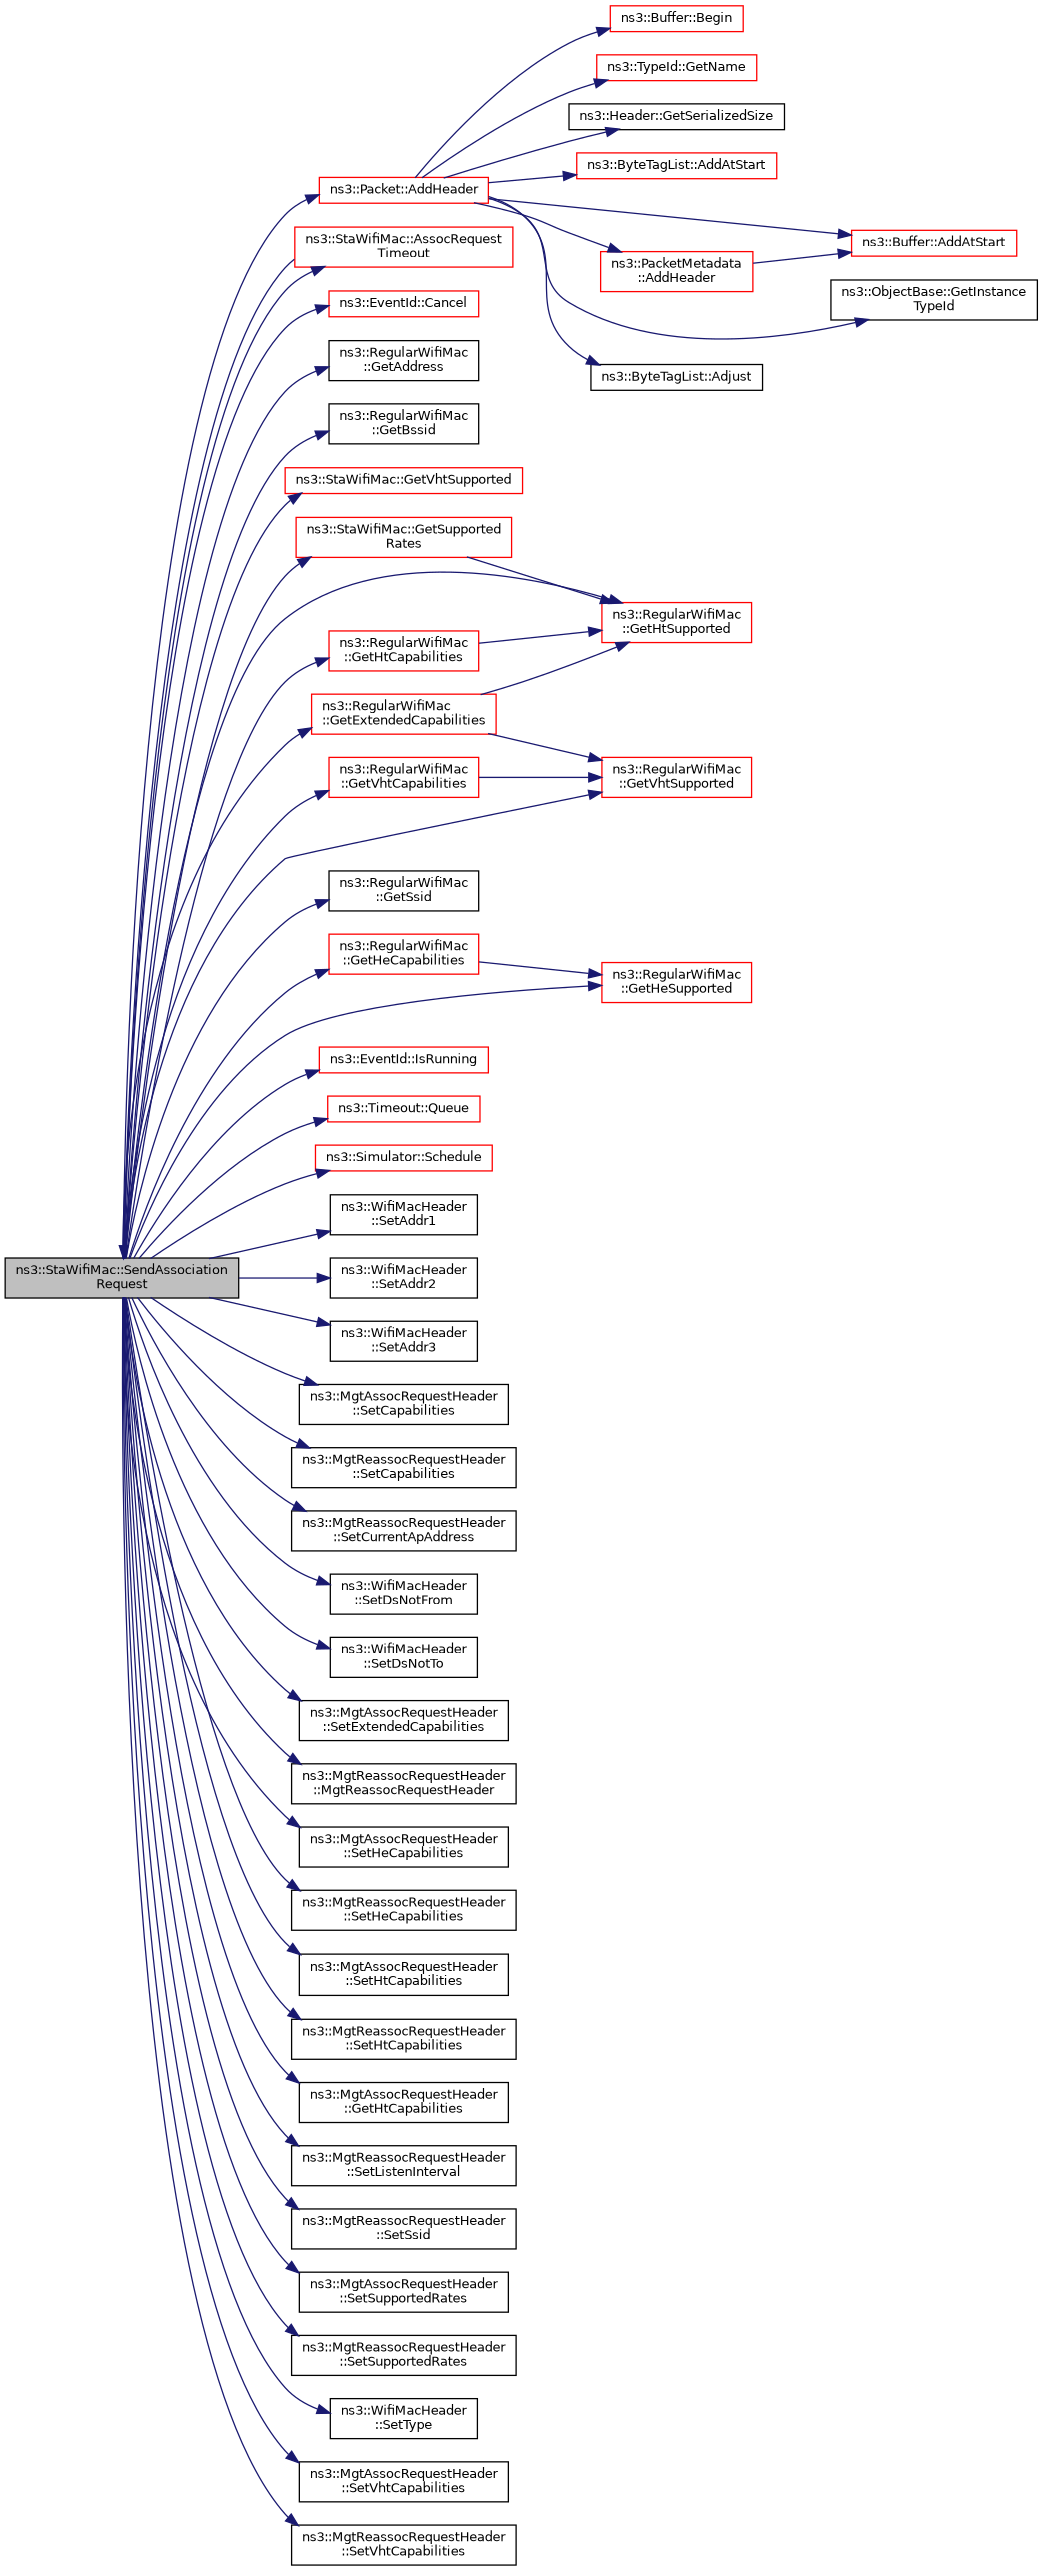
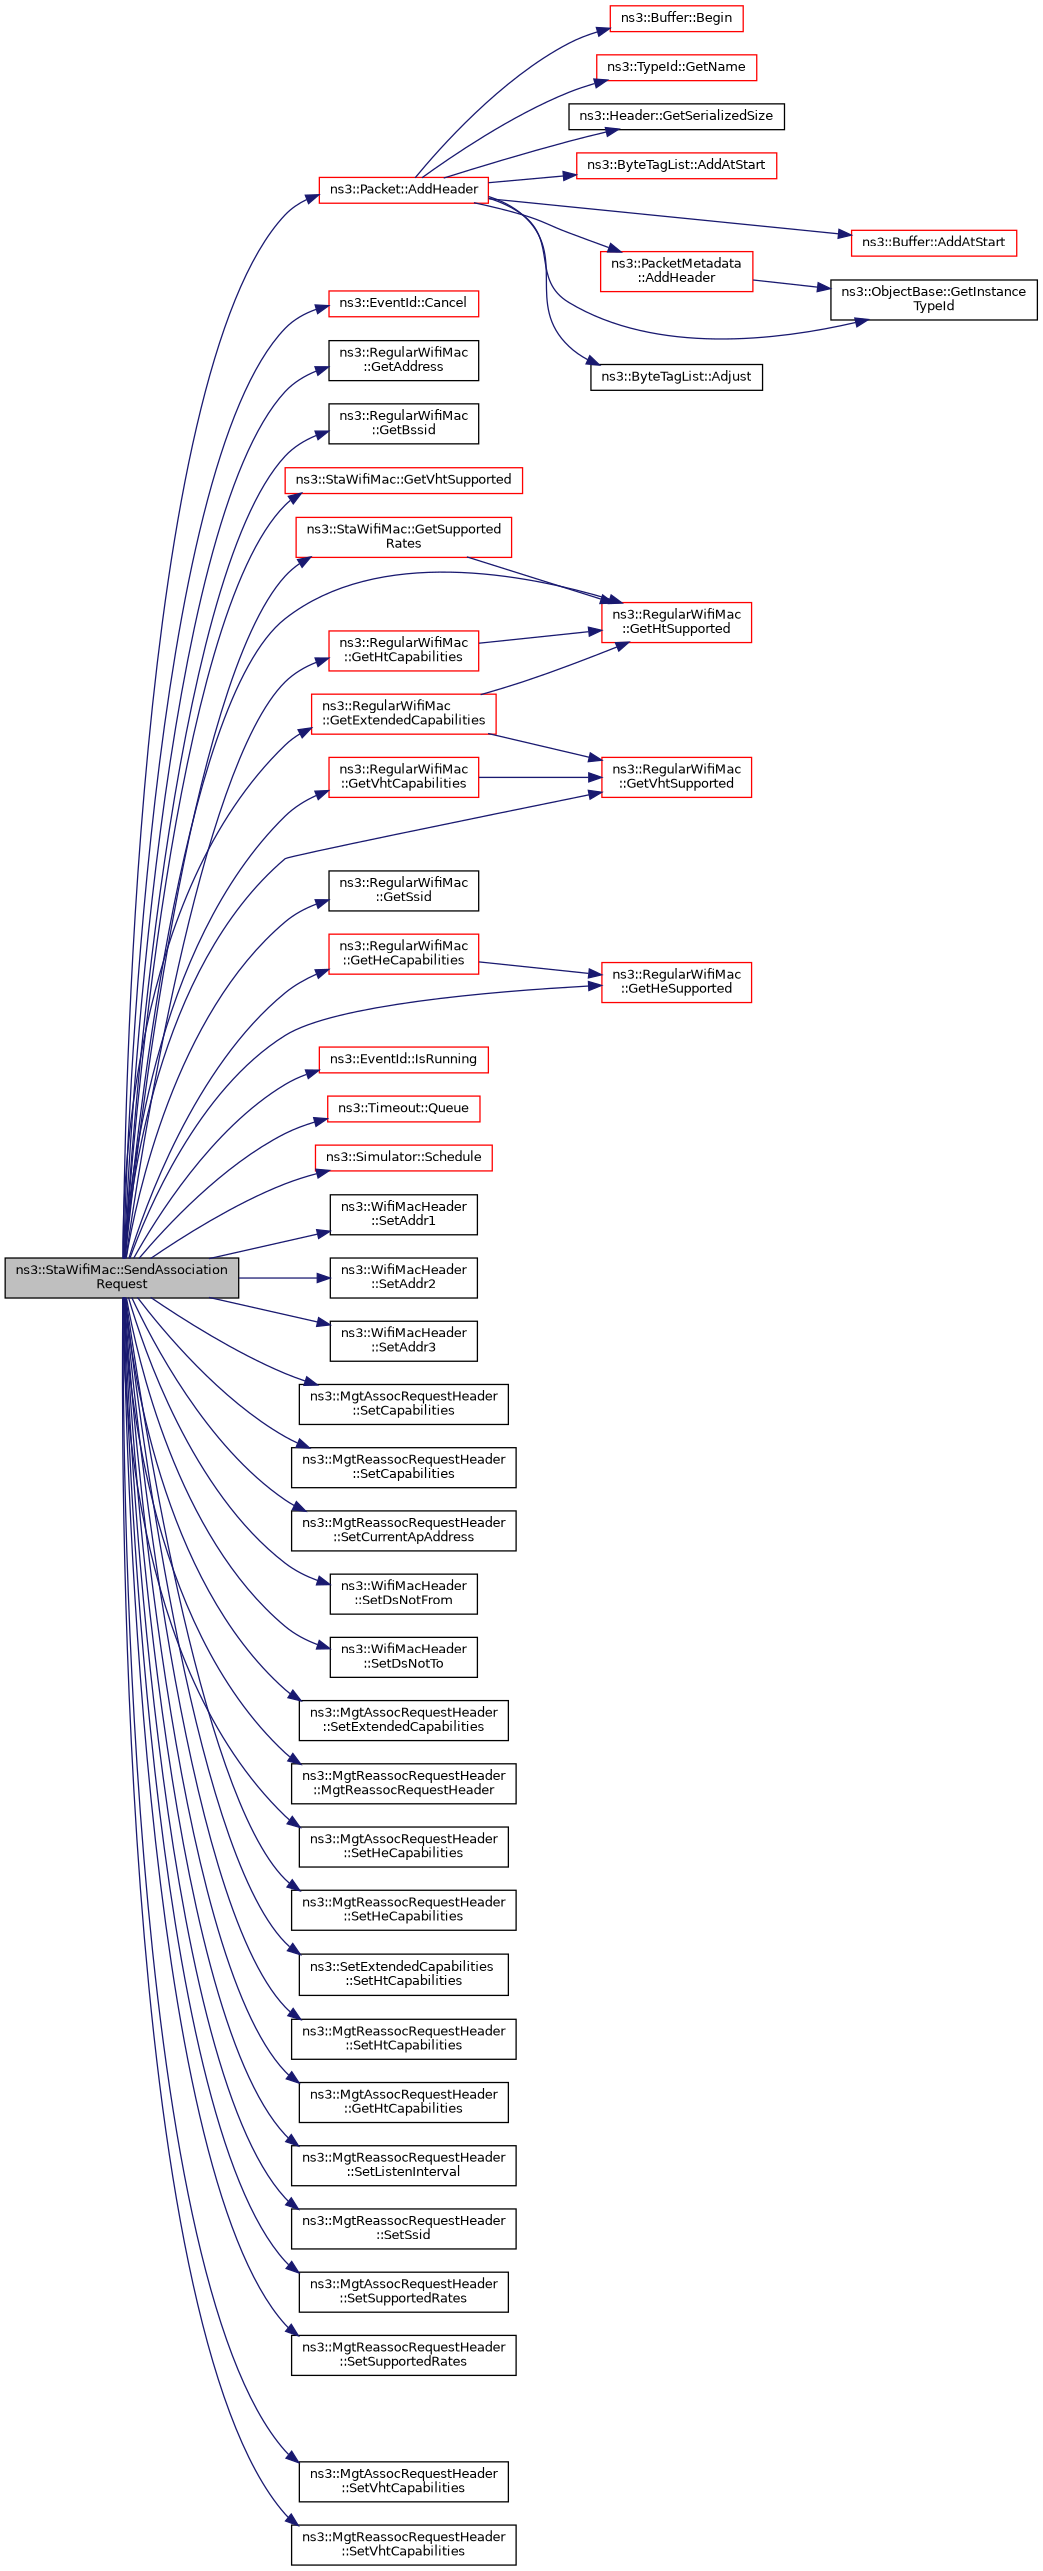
node "ns3::StaWifiMac::AssocRequest Timeout": removed
edge "ns3::PacketMetadata ::AddHeader" -> "ns3::Buffer::AddAtStart": now "ns3::PacketMetadata ::AddHeader" -> "ns3::ObjectBase::GetInstance TypeId"
node "ns3::MgtAssocRequestHeader ::SetHtCapabilities": label "ns3::MgtAssocRequestHeader ::SetHtCapabilities" -> "ns3::SetExtendedCapabilities ::SetHtCapabilities"
node "ns3::WifiMacHeader ::SetType": removed
